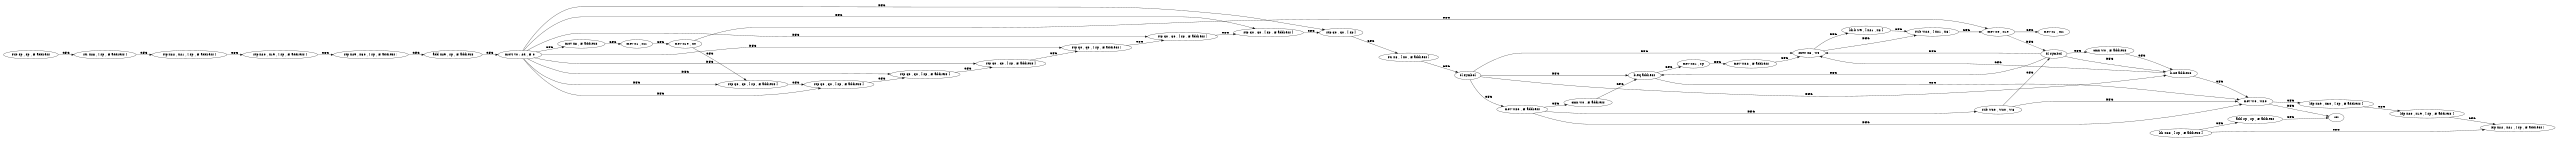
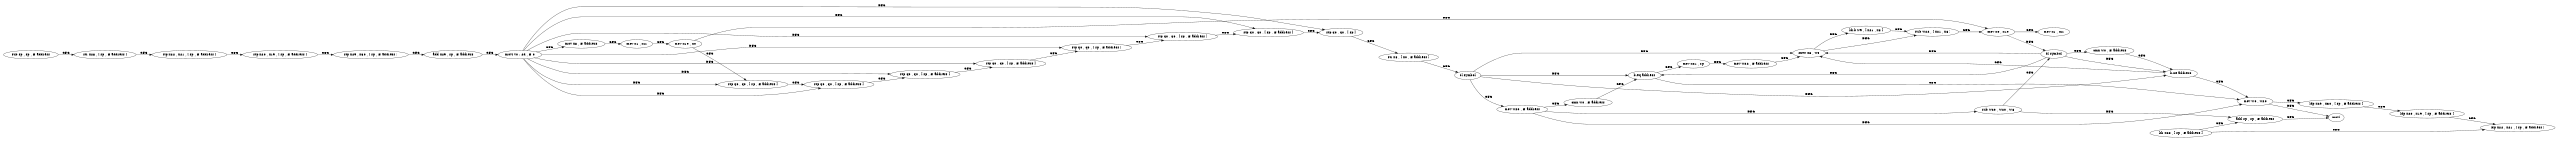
edge "sub w20 , w20 , w8" -> "mov w0 , w20": now "sub w20 , w20 , w8" -> "add sp , sp , # address"
node "ret": label "ret" -> "movi"
